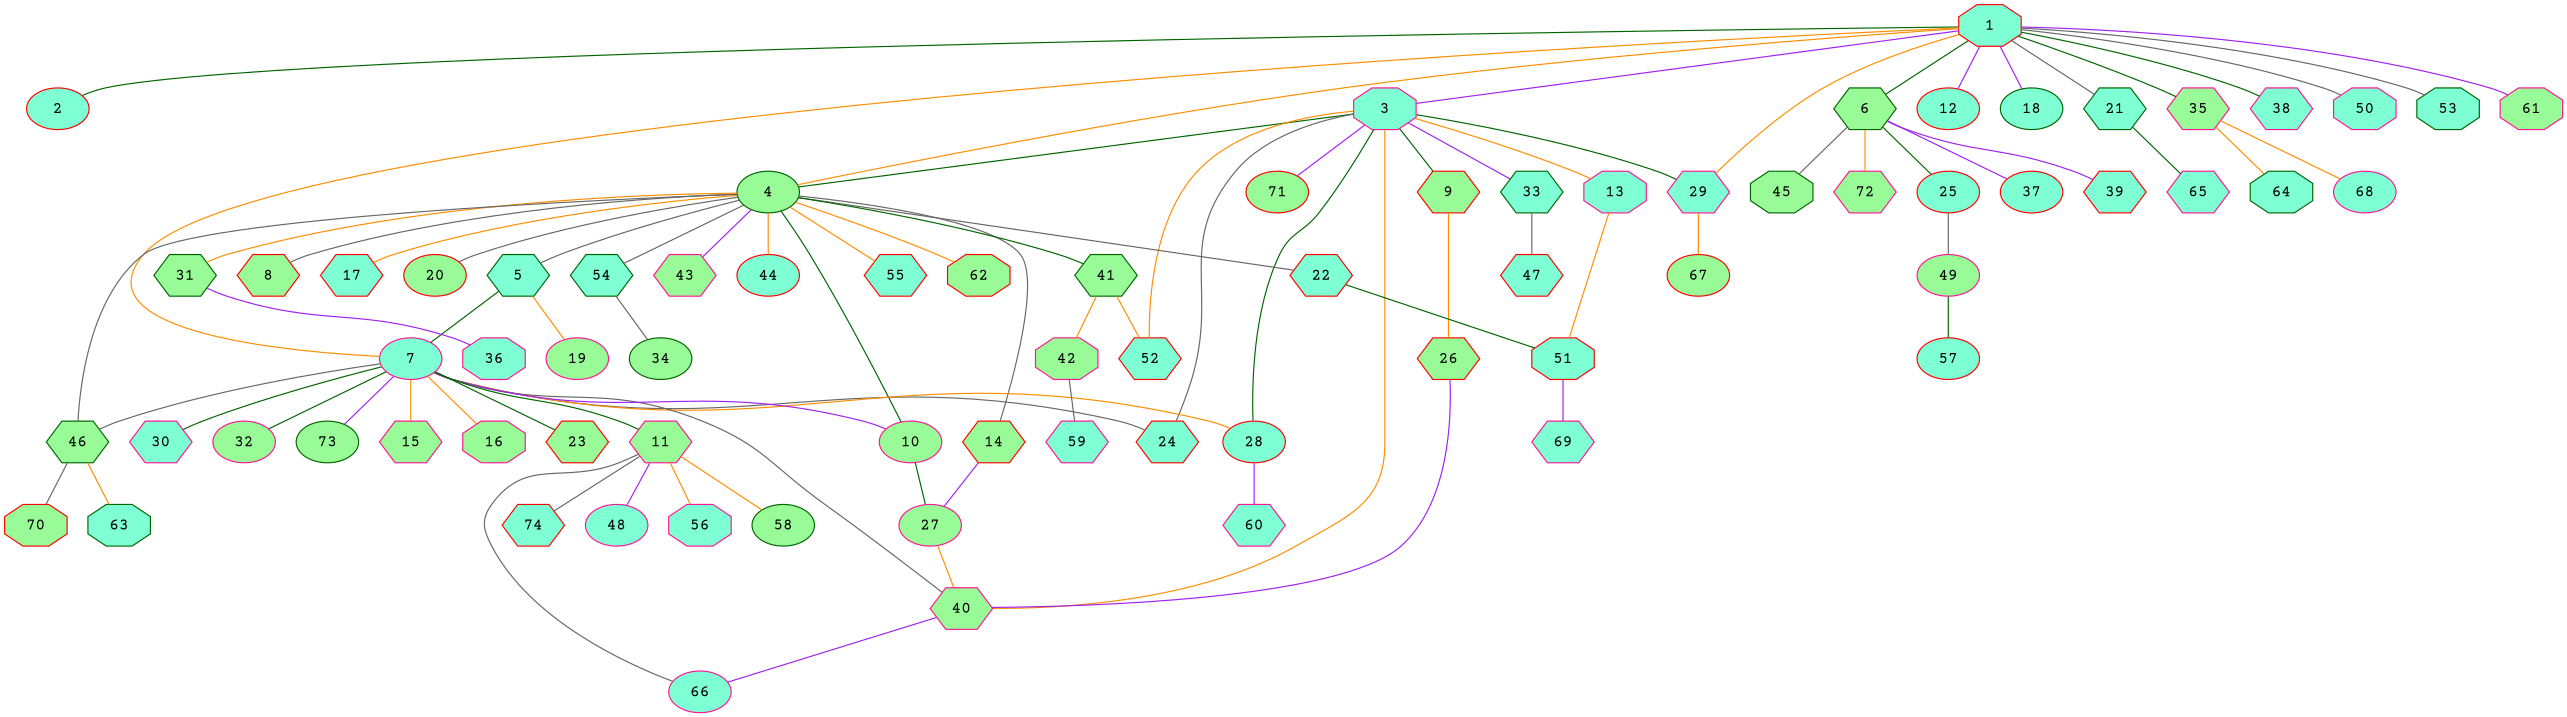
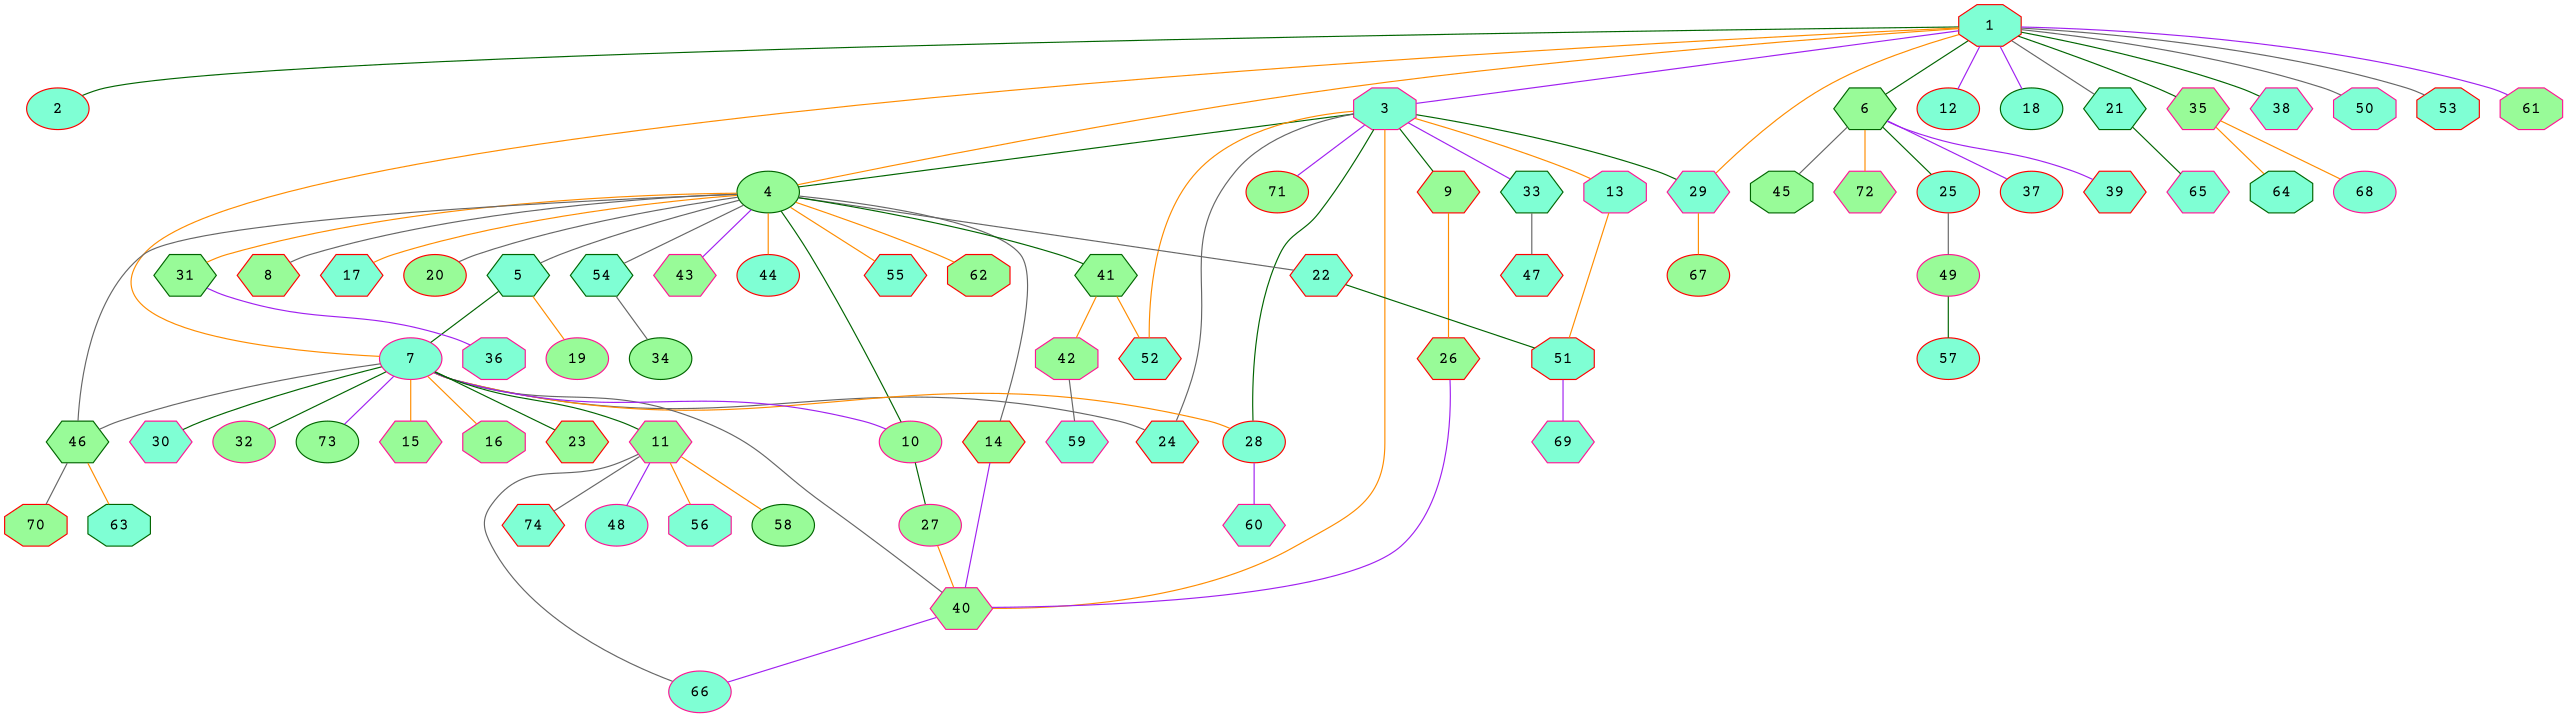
node "53": color darkgreen -> red
edge "14" -- "27": now "14" -- "40"
